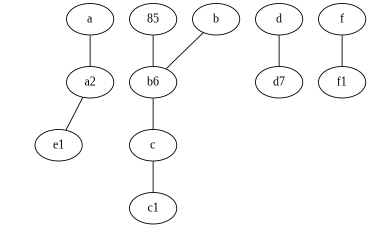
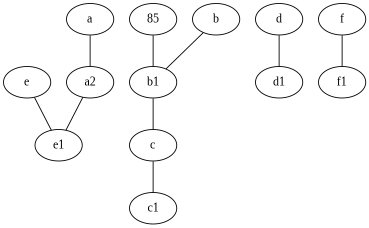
node "e": added
node "b6": label "b6" -> "b1"
node "d7": label "d7" -> "d1"
